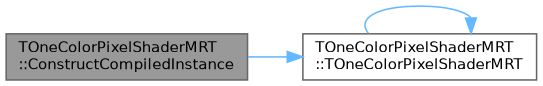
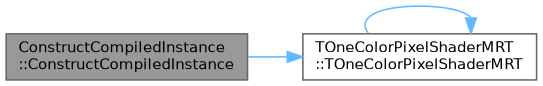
node "TOneColorPixelShaderMRT ::ConstructCompiledInstance": label "TOneColorPixelShaderMRT ::ConstructCompiledInstance" -> "ConstructCompiledInstance ::ConstructCompiledInstance"
